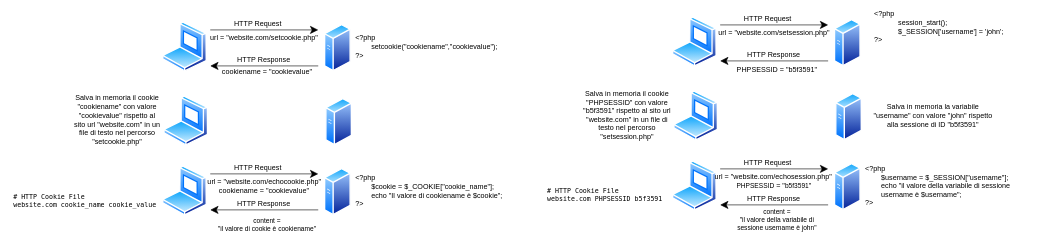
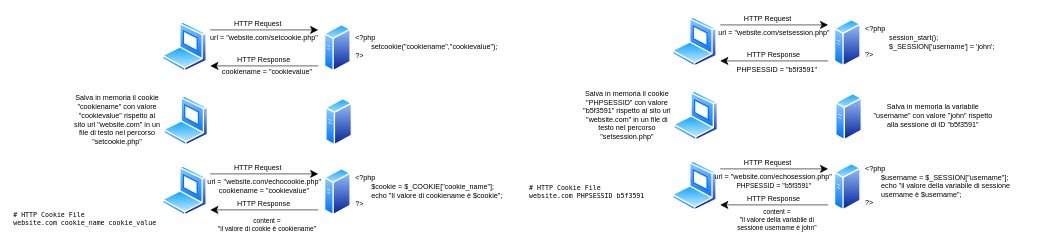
node "<?php session_start(); $_SESSION['username'] = 'john'; ?>": moved (948, 27) -> (939, 42)
node "# HTTP Cookie File website.com PHPSESSID b5f3591": moved (609, 195) -> (591, 192)
node "# HTTP Cookie File website.com cookie_name cookie_value": moved (84, 201) -> (84, 219)
